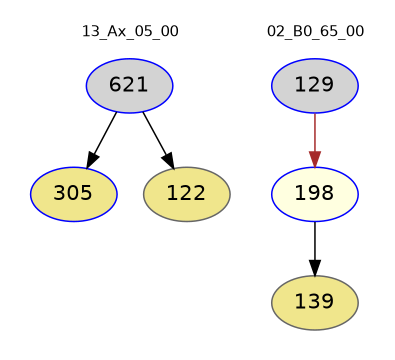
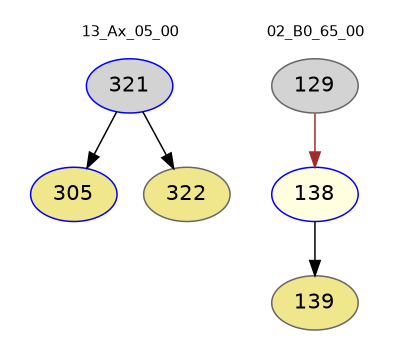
node "621": label "621" -> "321"
node "129": color blue -> gray40
node "122": label "122" -> "322"
node "198": label "198" -> "138"
